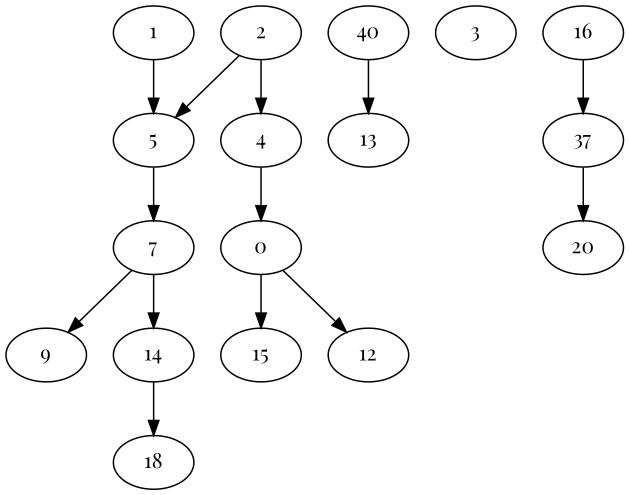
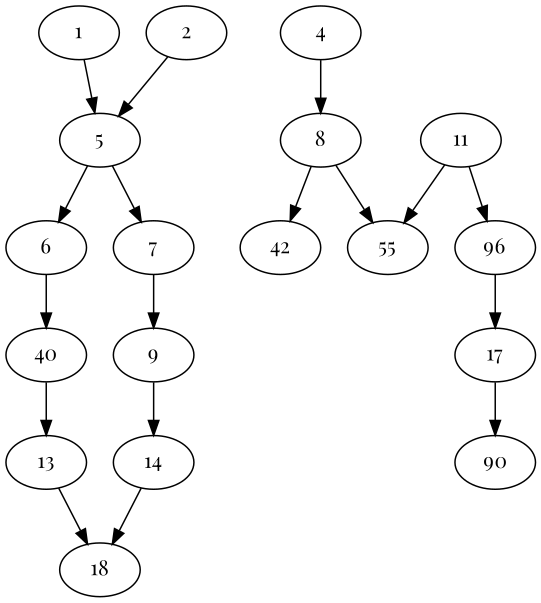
node "3": removed
node "16": label "16" -> "96"
edge "2" -> "4": removed
node "11": added
node "37": label "37" -> "17"
node "6": added
node "0": label "0" -> "8"
node "20": label "20" -> "90"
edge "7" -> "14": now "9" -> "14"
node "15": label "15" -> "55"
node "12": label "12" -> "42"
edge "13" -> "18": added
